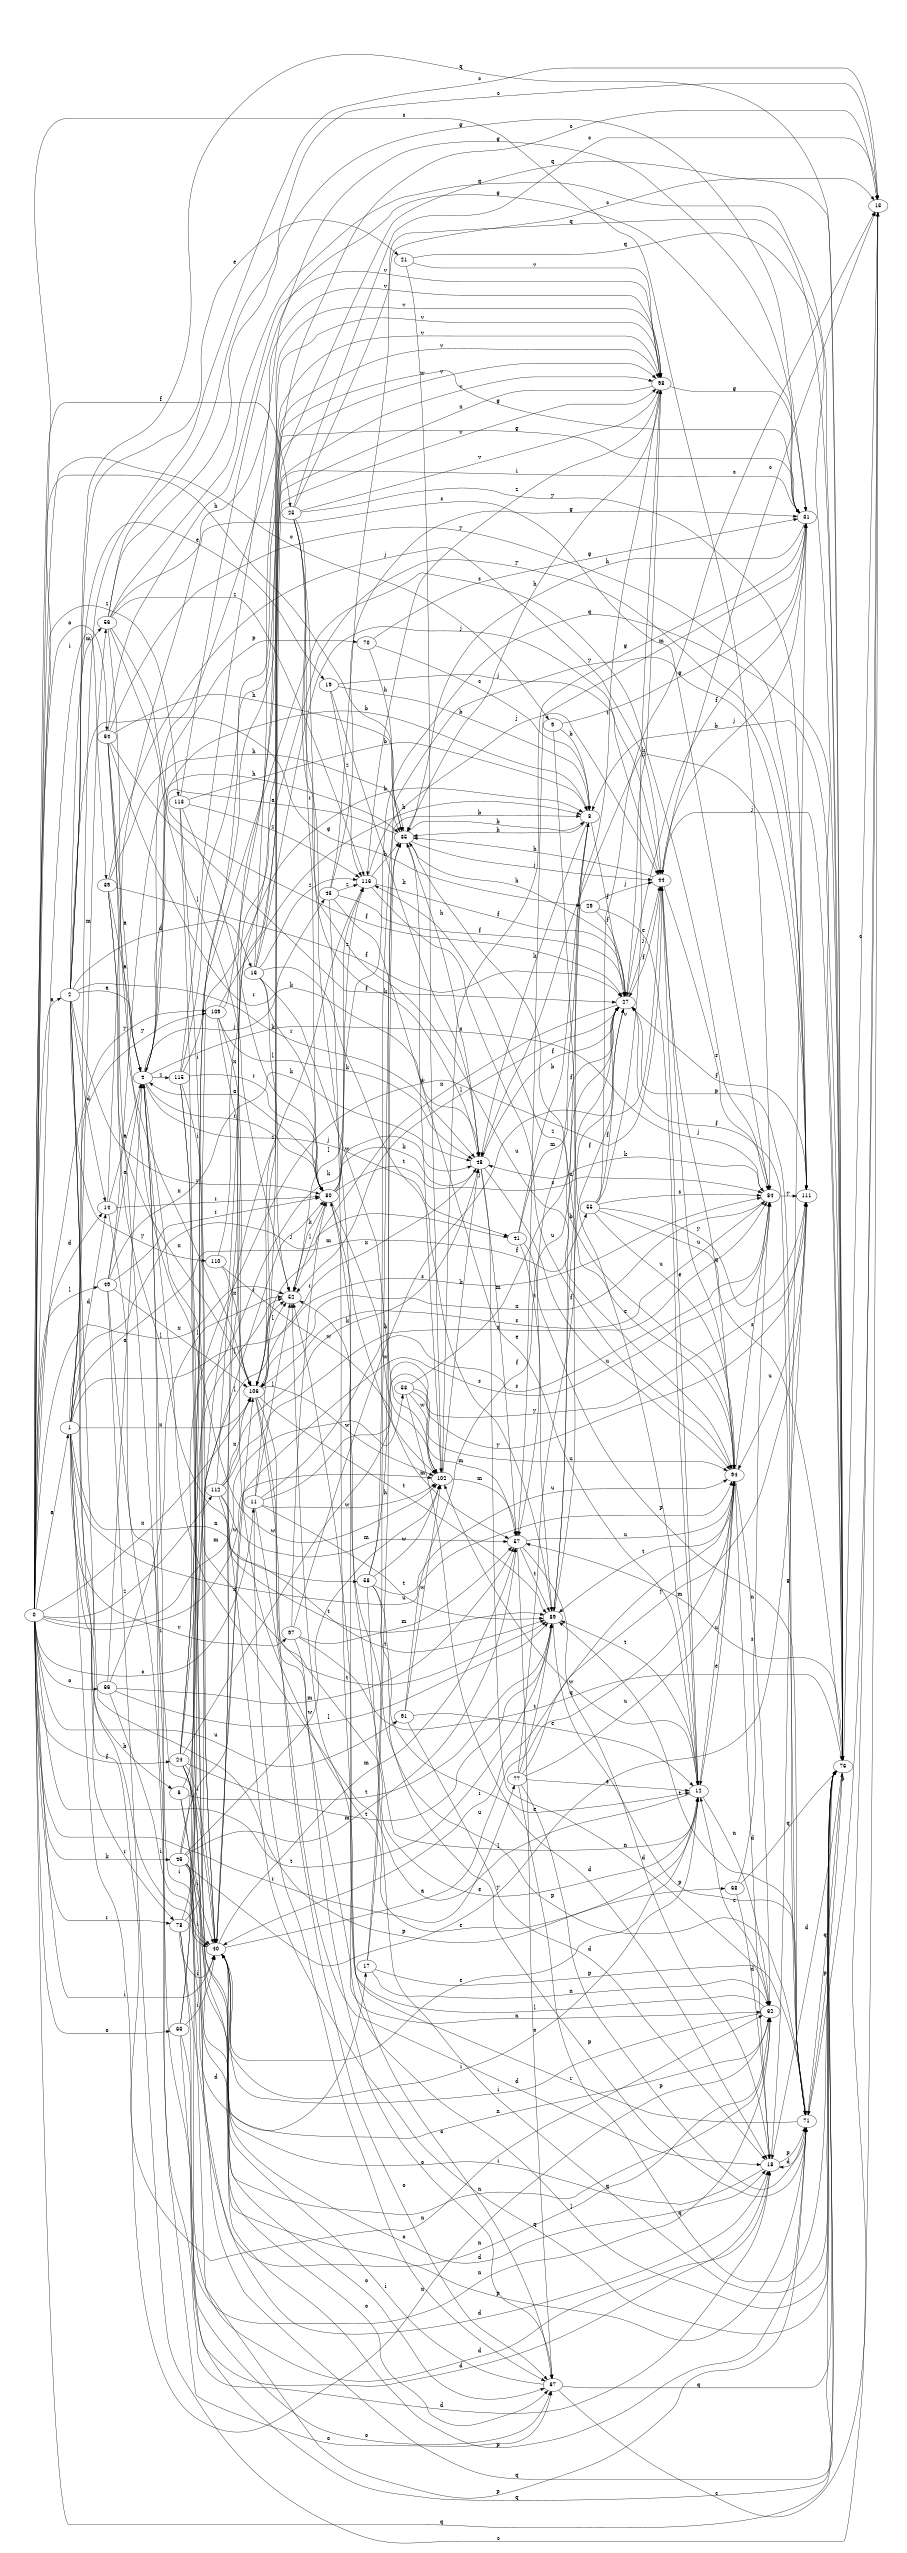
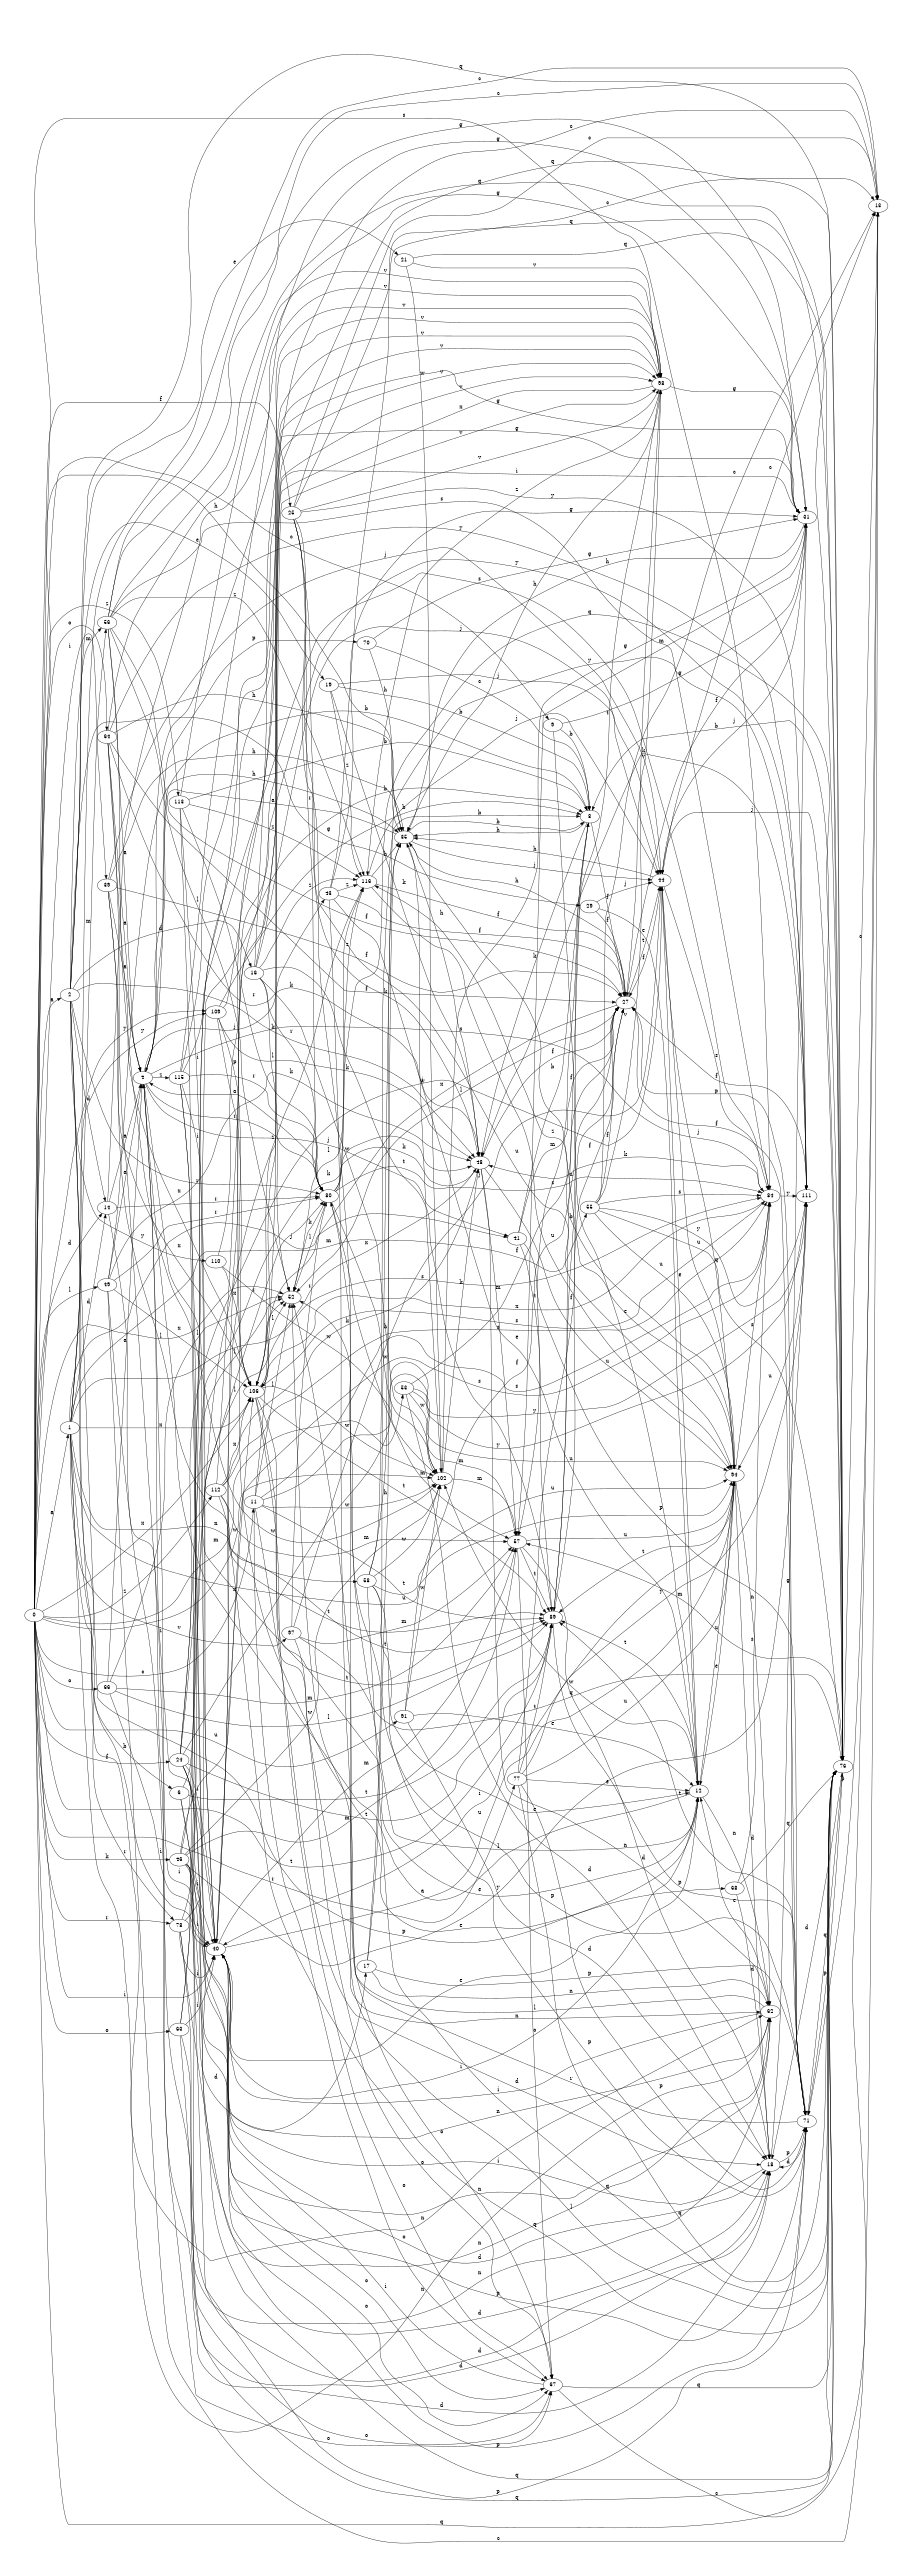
edge "27" -> "44": label "j" -> "t"
edge "2" -> "4": now "56" -> "4"
edge "109" -> "106": label "x" -> "p"
